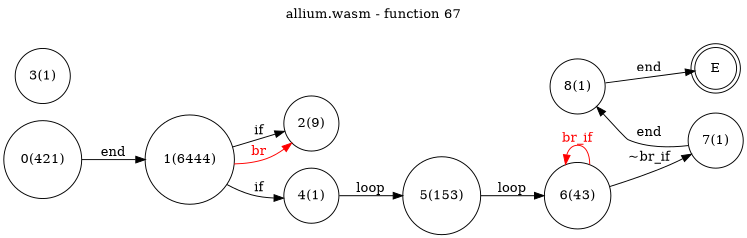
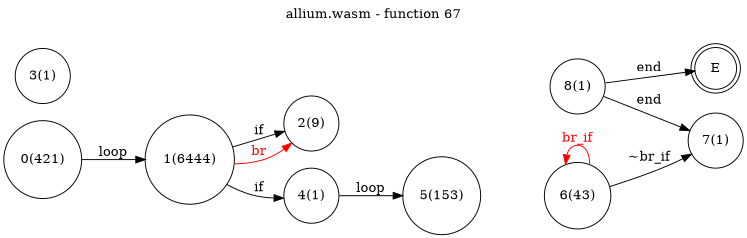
edge "7(1)" -> "8(1)": reversed
edge "0(421)" -> "1(6444)": label "end" -> "loop"
edge "5(153)" -> "6(43)": removed, label "loop"
